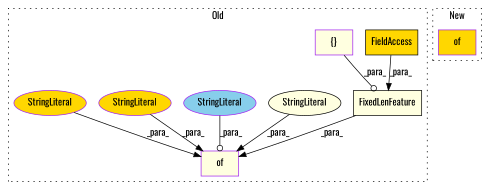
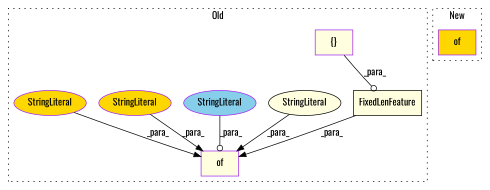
node "FieldAccess": removed
